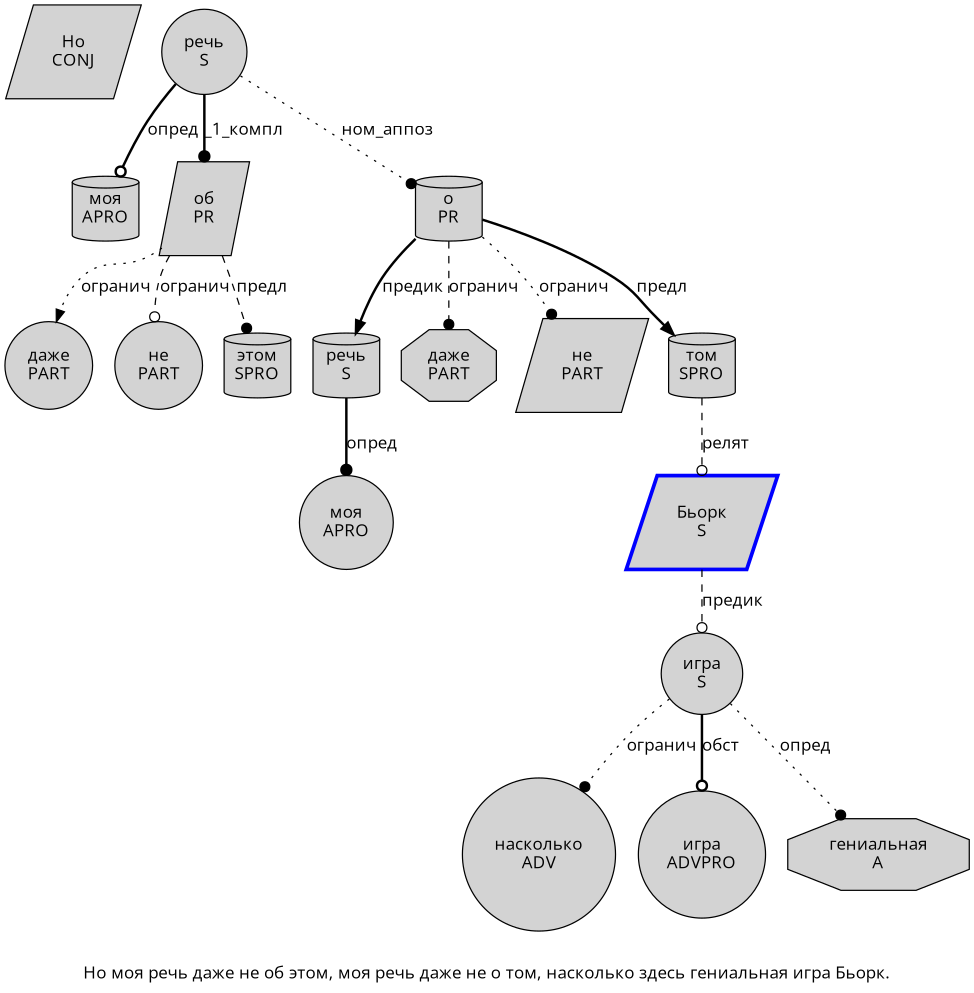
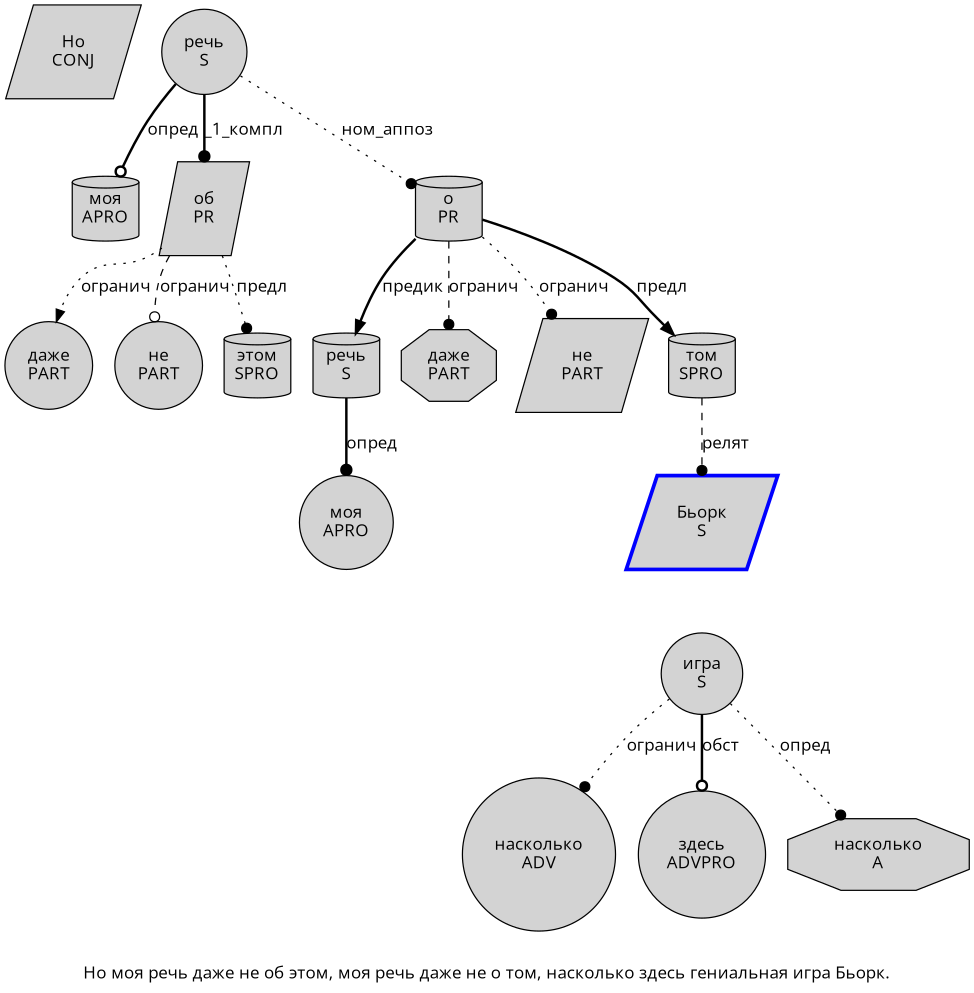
edge "об PR" -> "этом SPRO": style dashed -> dotted
edge "том SPRO" -> "Бьорк S": arrowhead odot -> dot
edge "Бьорк S" -> "игра S": removed, label "предик"
node "игра ADVPRO": label "игра ADVPRO" -> "здесь ADVPRO"
node "гениальная A": label "гениальная A" -> "насколько A"
